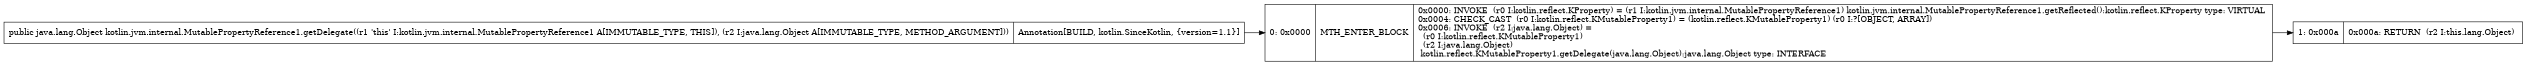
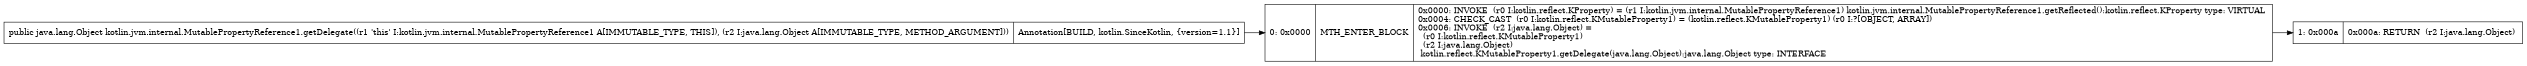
node "1: 0x000a": text "0x000a: RETURN  (r2 I:this.lang.Object)" -> "0x000a: RETURN  (r2 I:java.lang.Object)"
